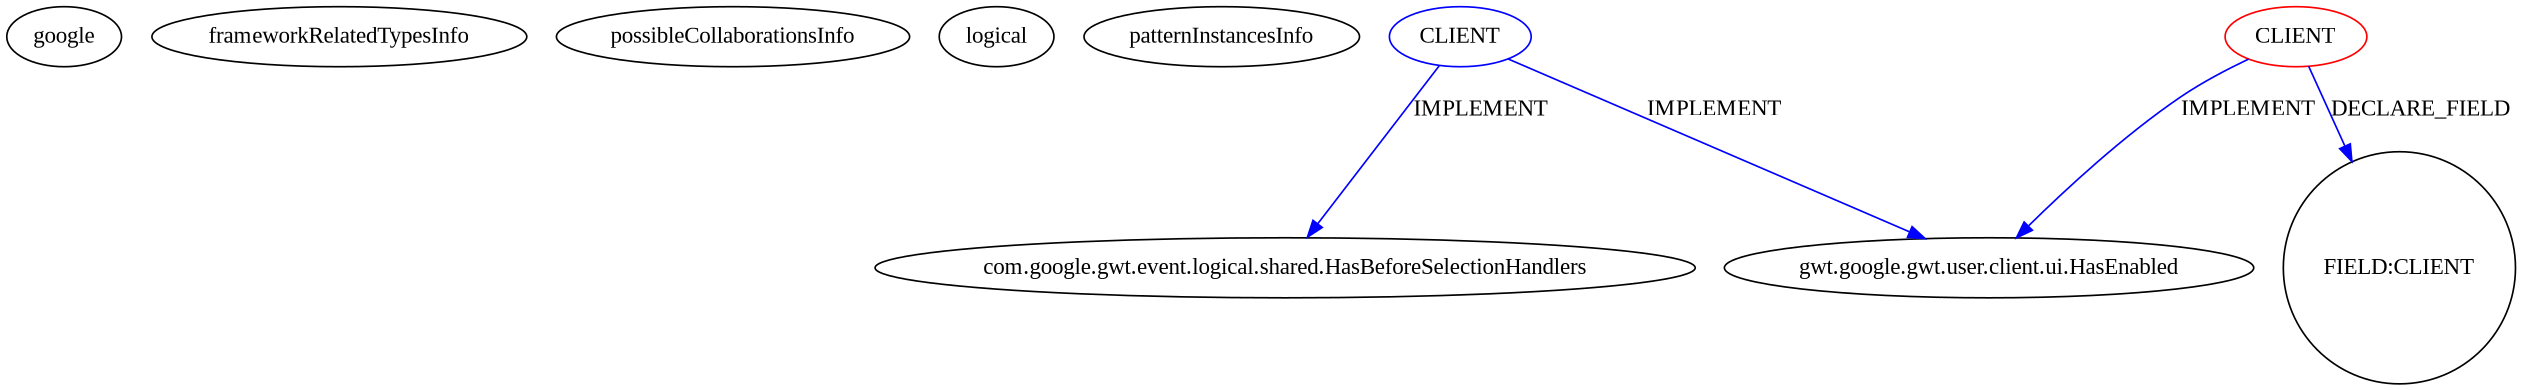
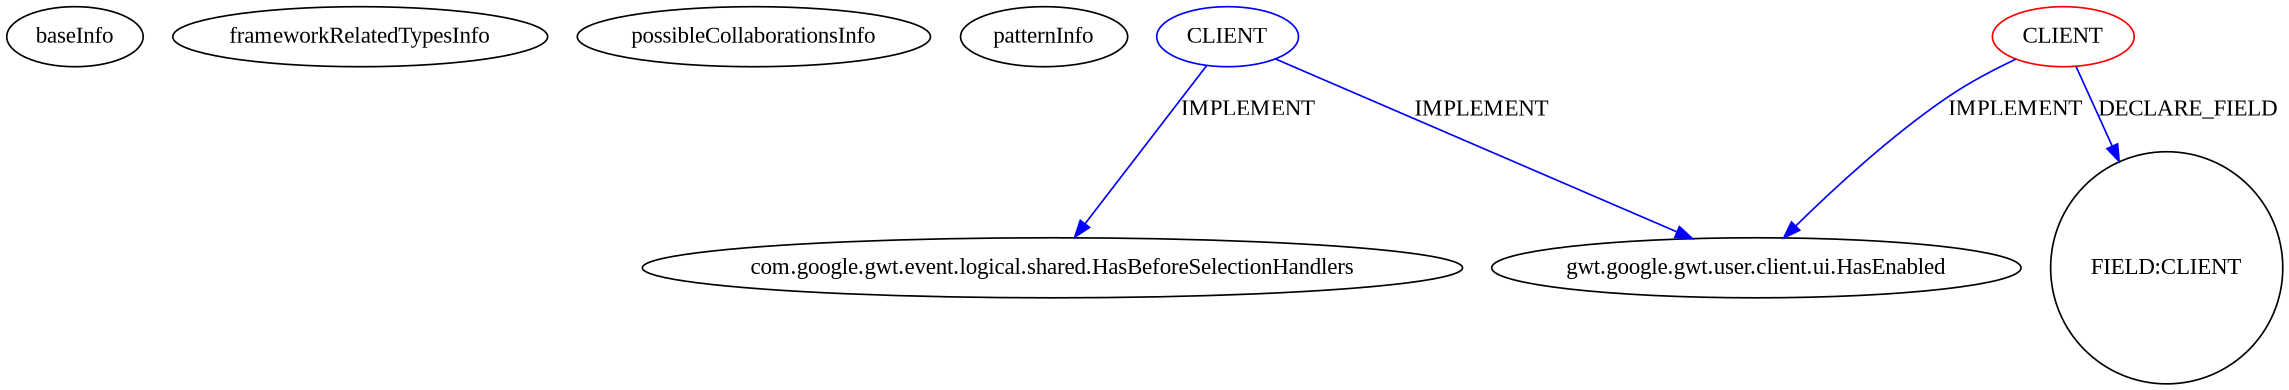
node "google": label "google" -> "baseInfo"
node "logical": label "logical" -> "patternInfo"
node "patternInstancesInfo": removed
